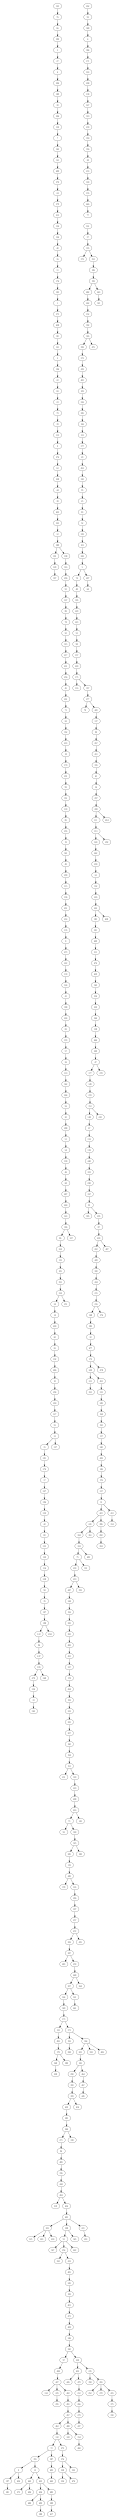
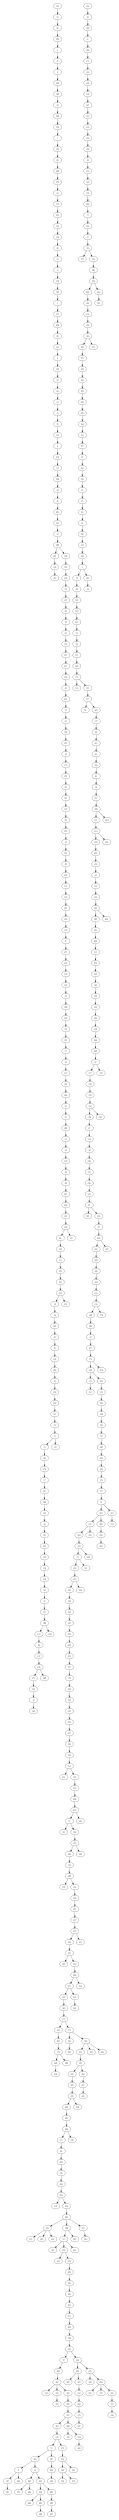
edge "77" -> "161": added
